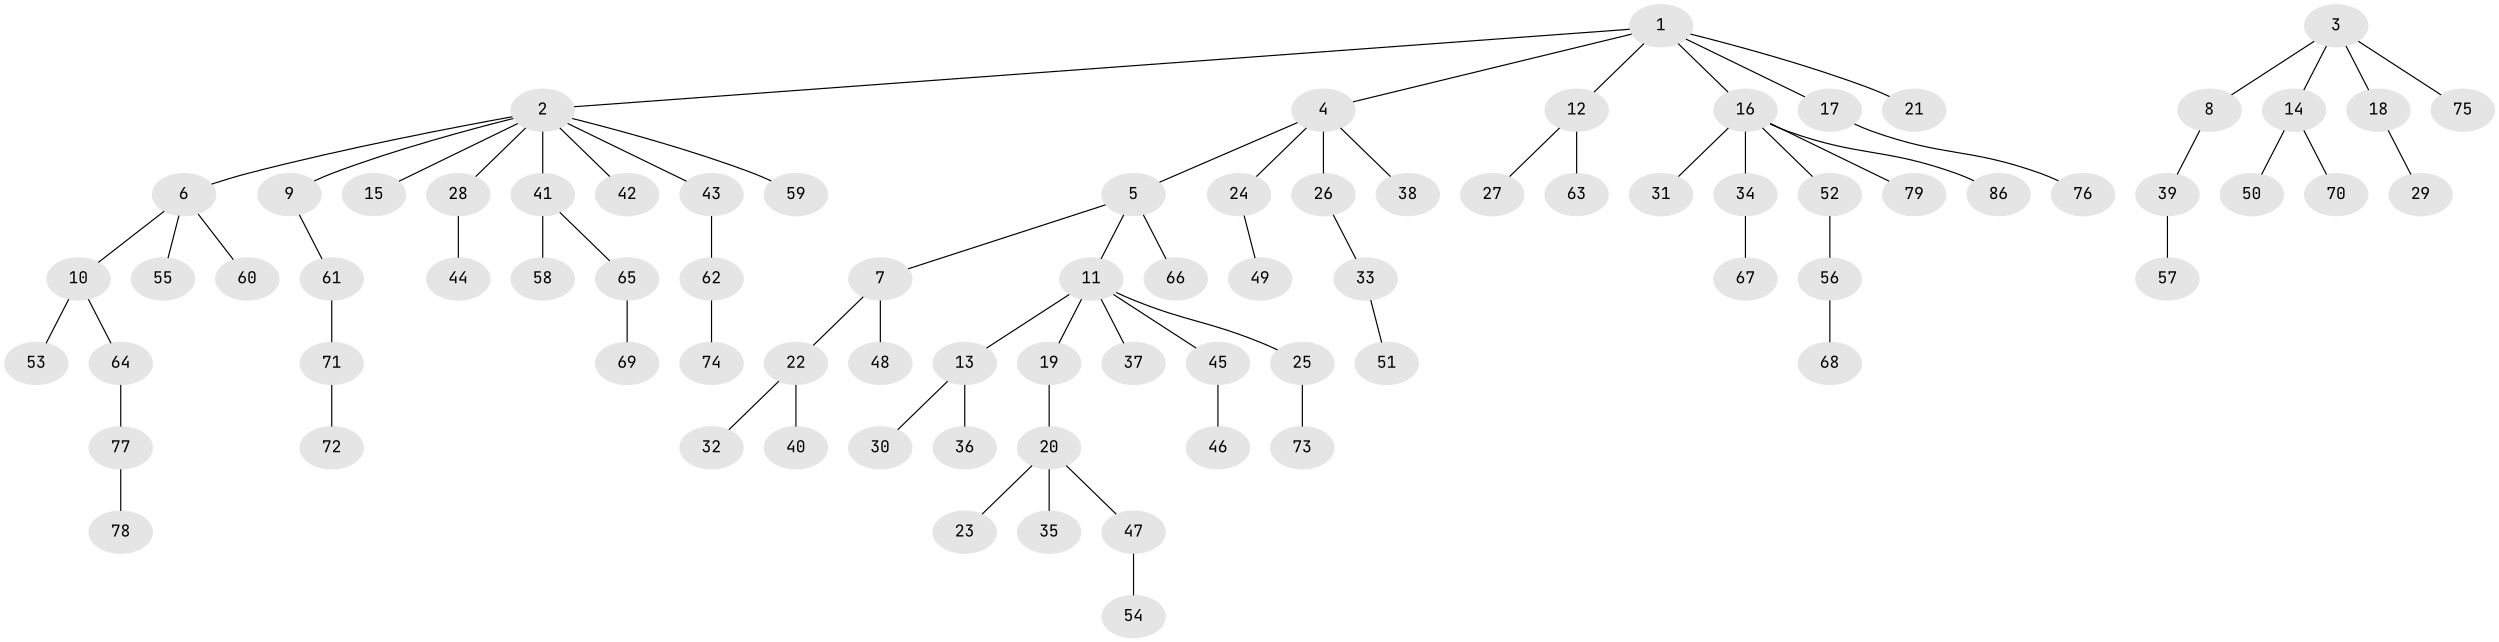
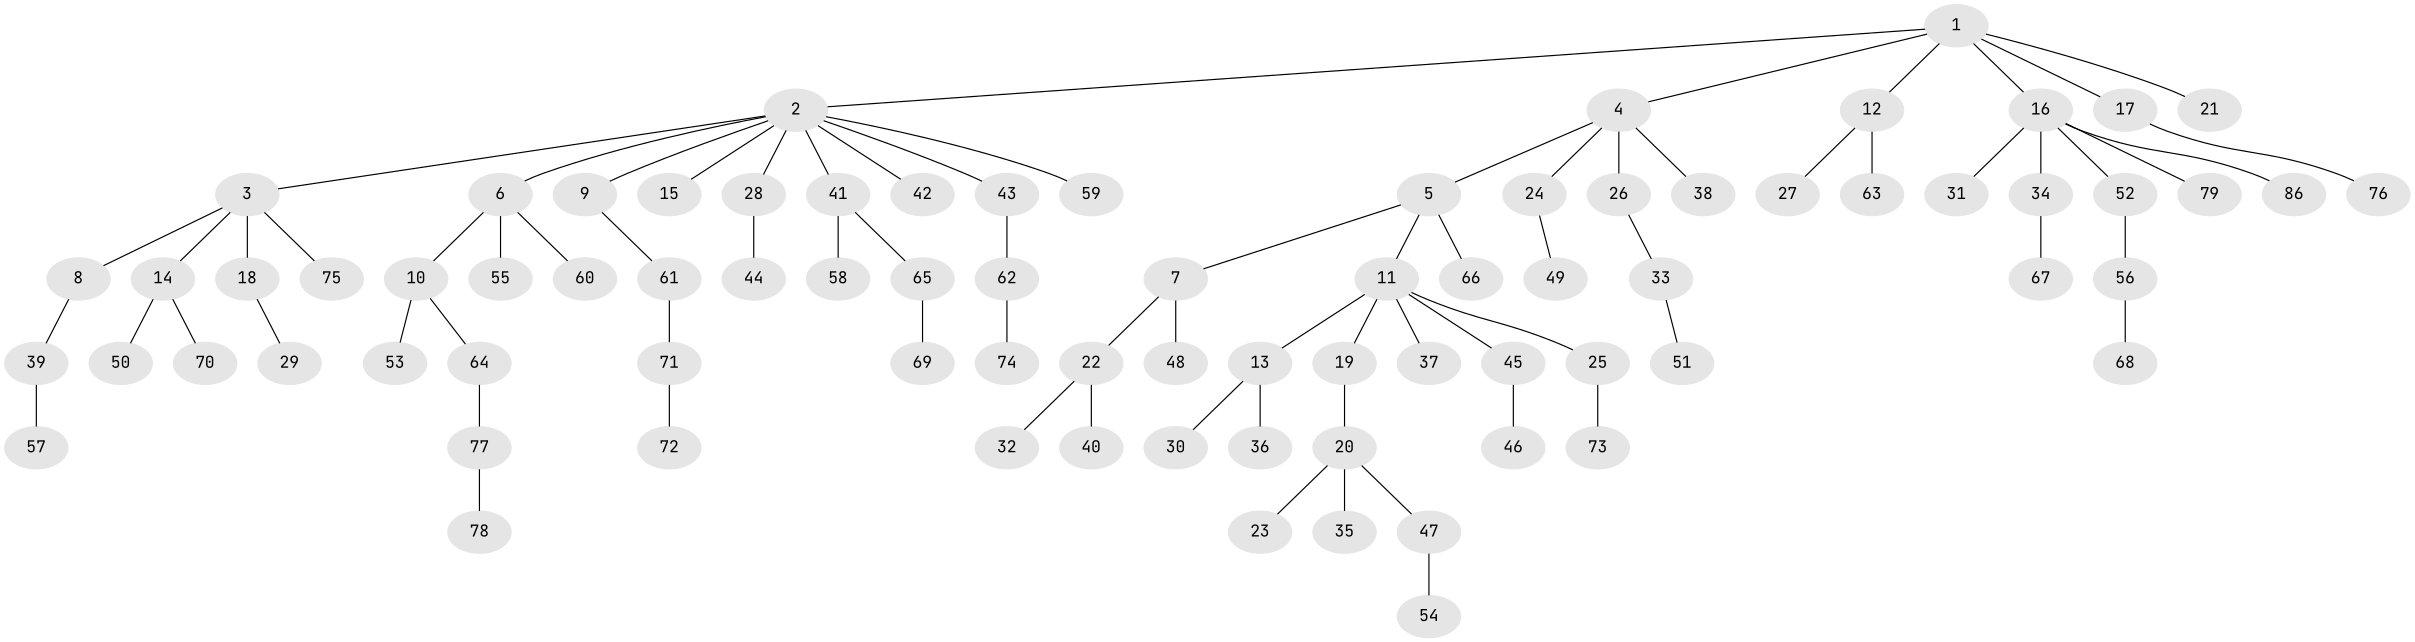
edge "2" -- "3": added
